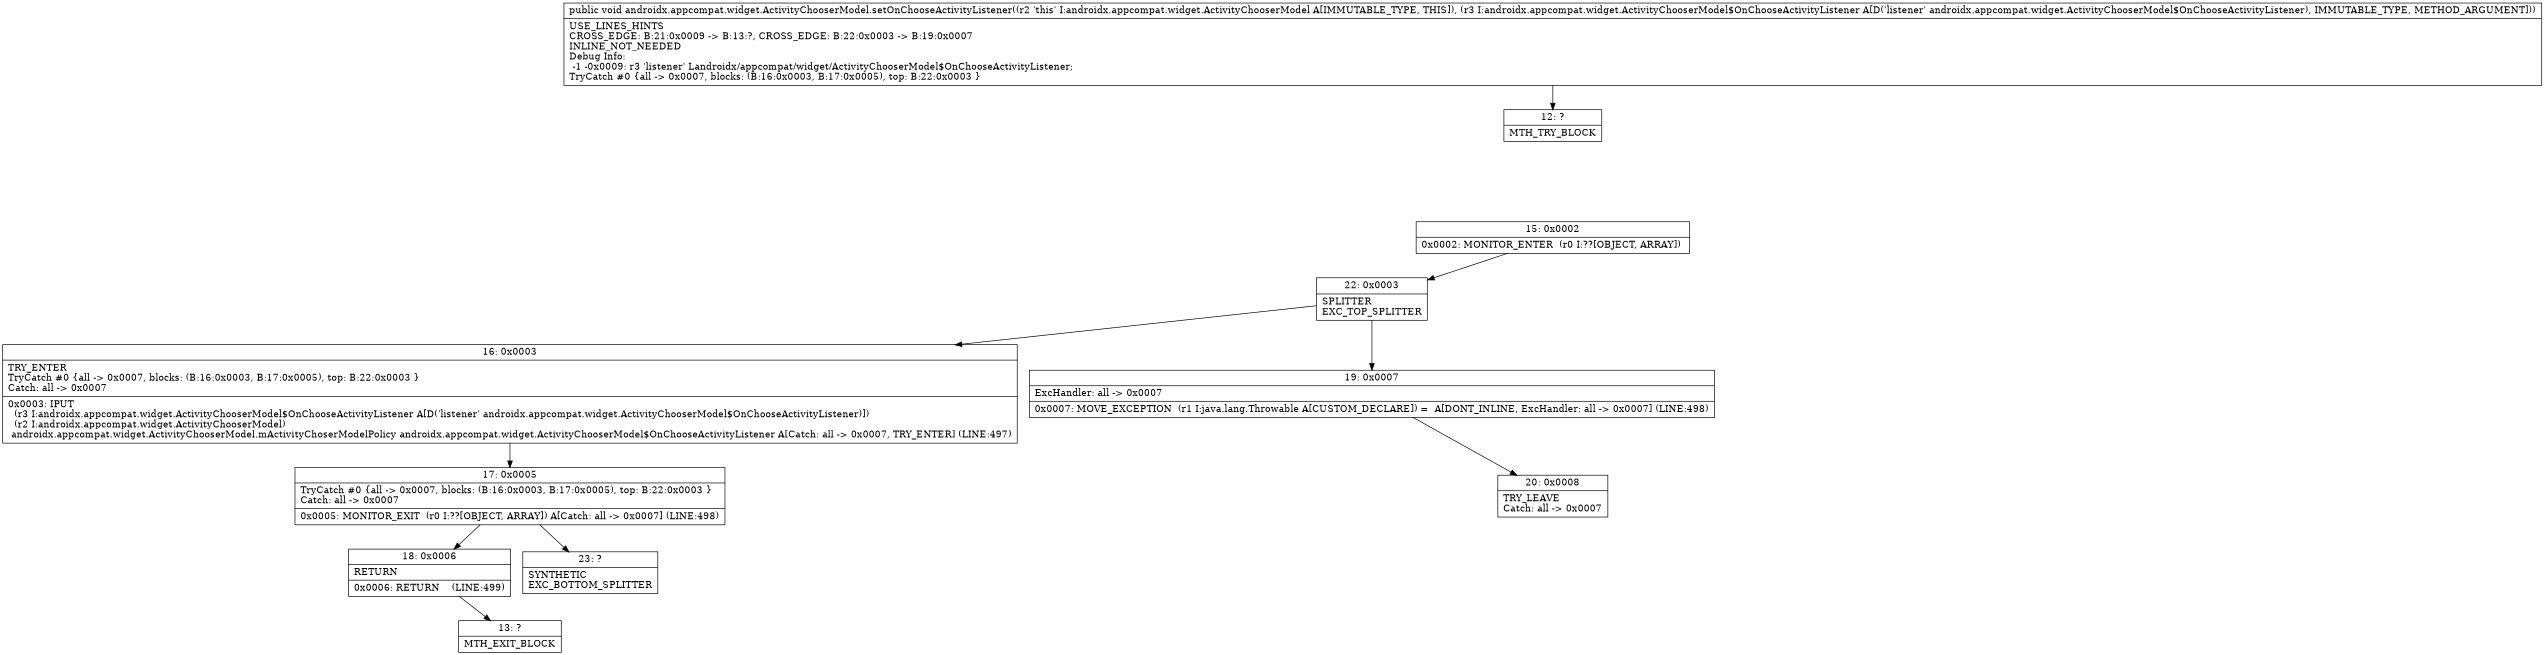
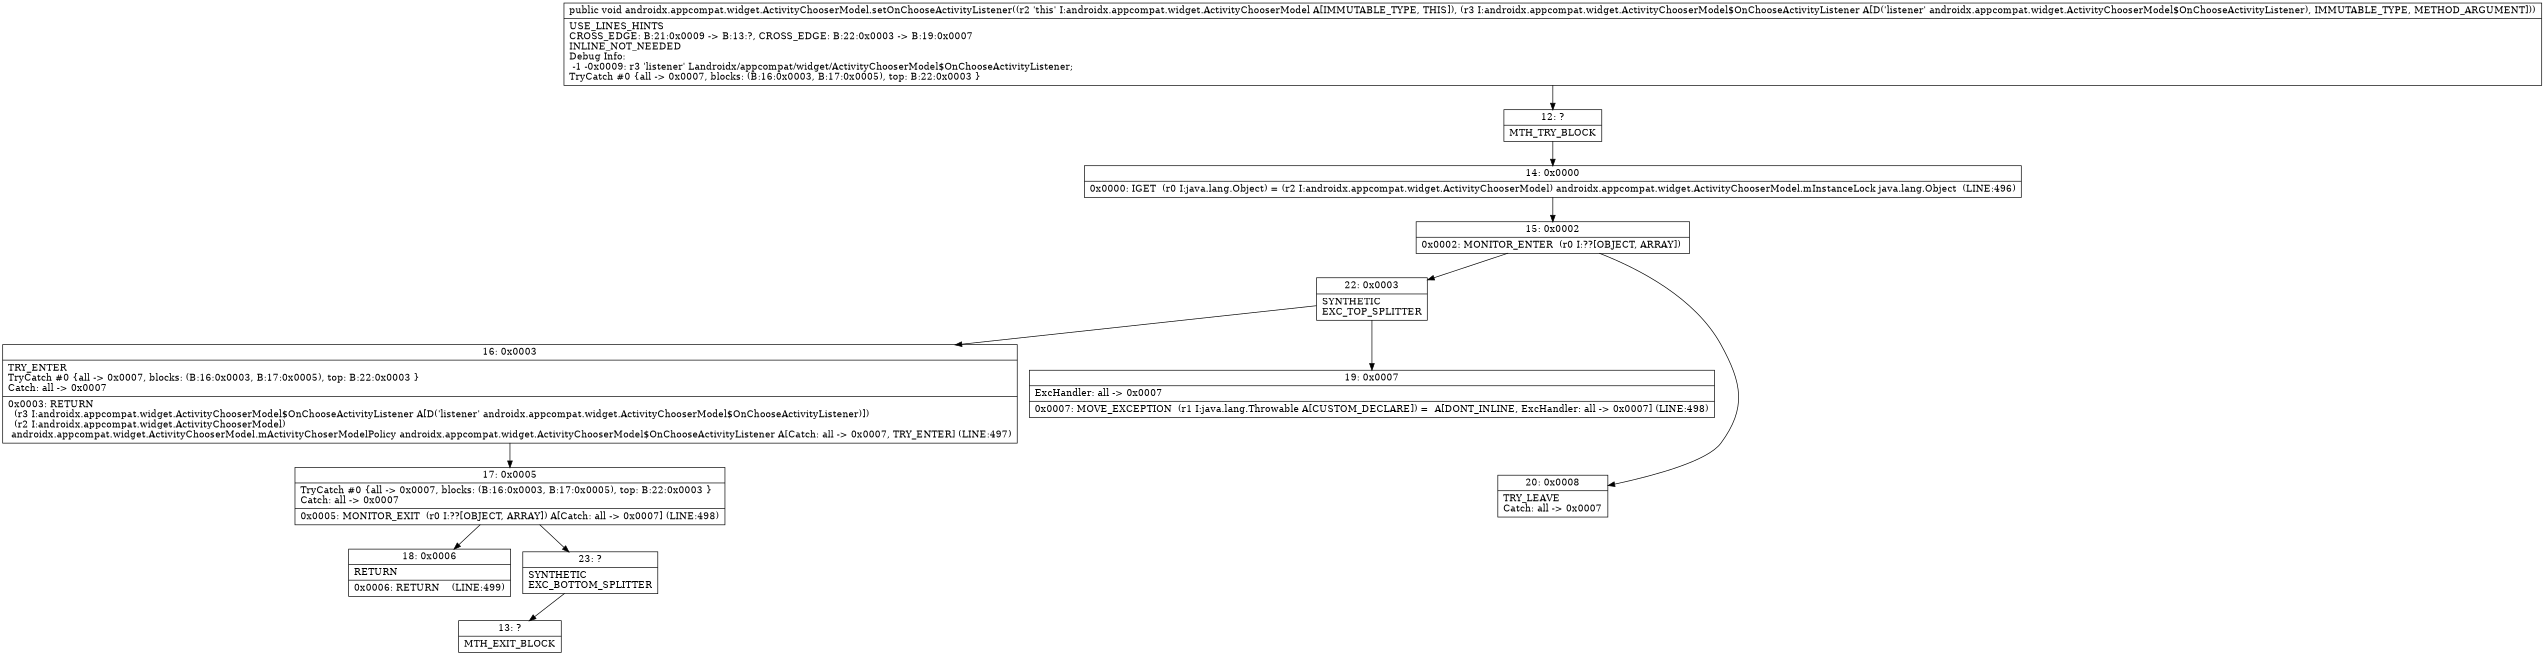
node "14: 0x0000": added
node "22: 0x0003": text "SPLITTER" -> "SYNTHETIC"
node "16: 0x0003": text "0x0003: IPUT" -> "0x0003: RETURN"
edge "19: 0x0007" -> "20: 0x0008": now "15: 0x0002" -> "20: 0x0008"
edge "18: 0x0006" -> "13: ?": now "23: ?" -> "13: ?"
